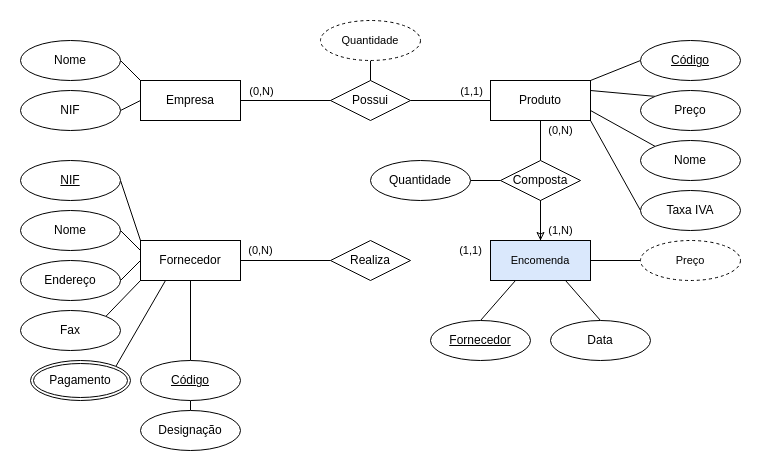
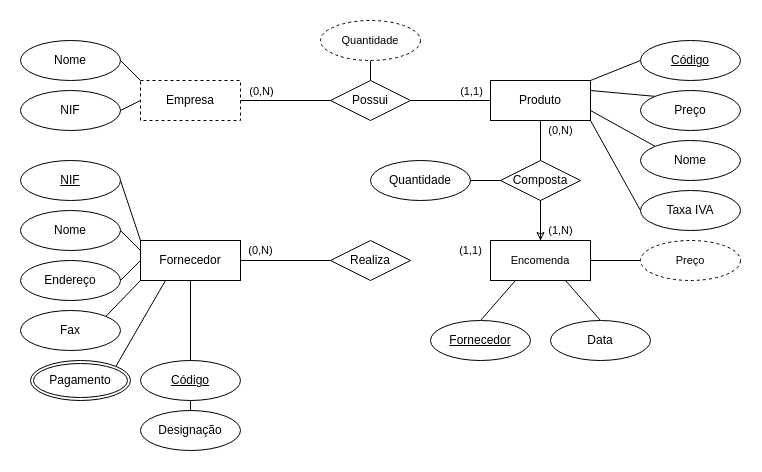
node "Empresa": style solid -> dashed
node "Encomenda": fillcolor #dae8fc -> #ffffff
